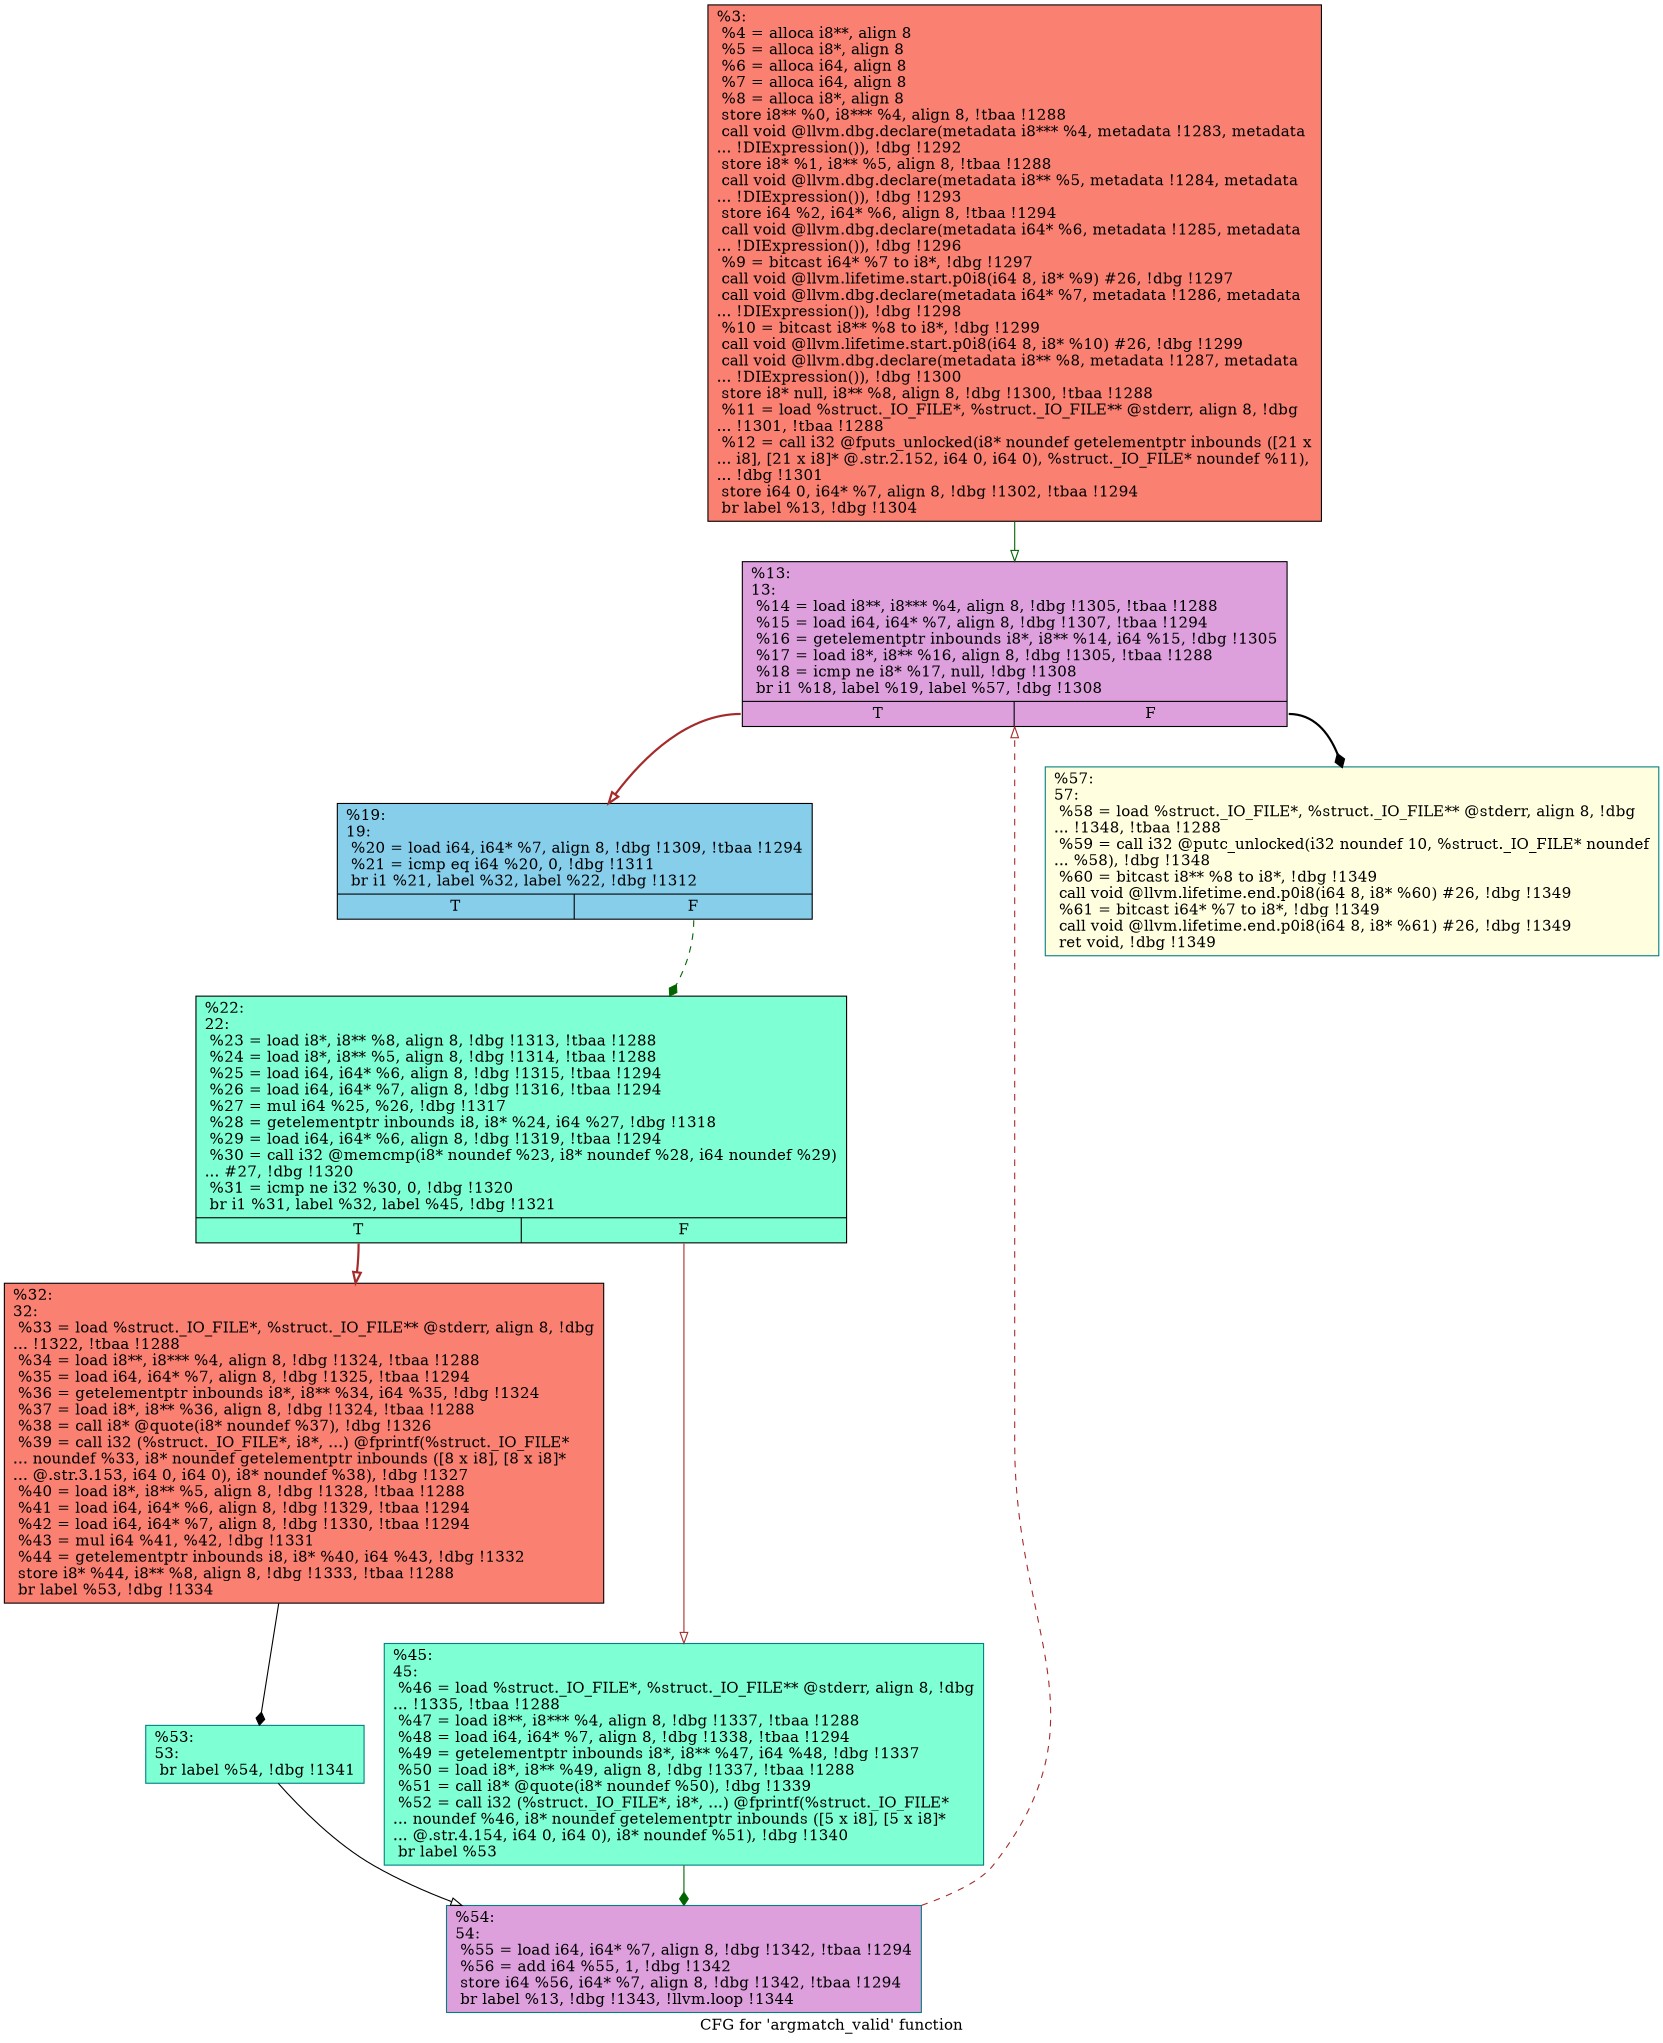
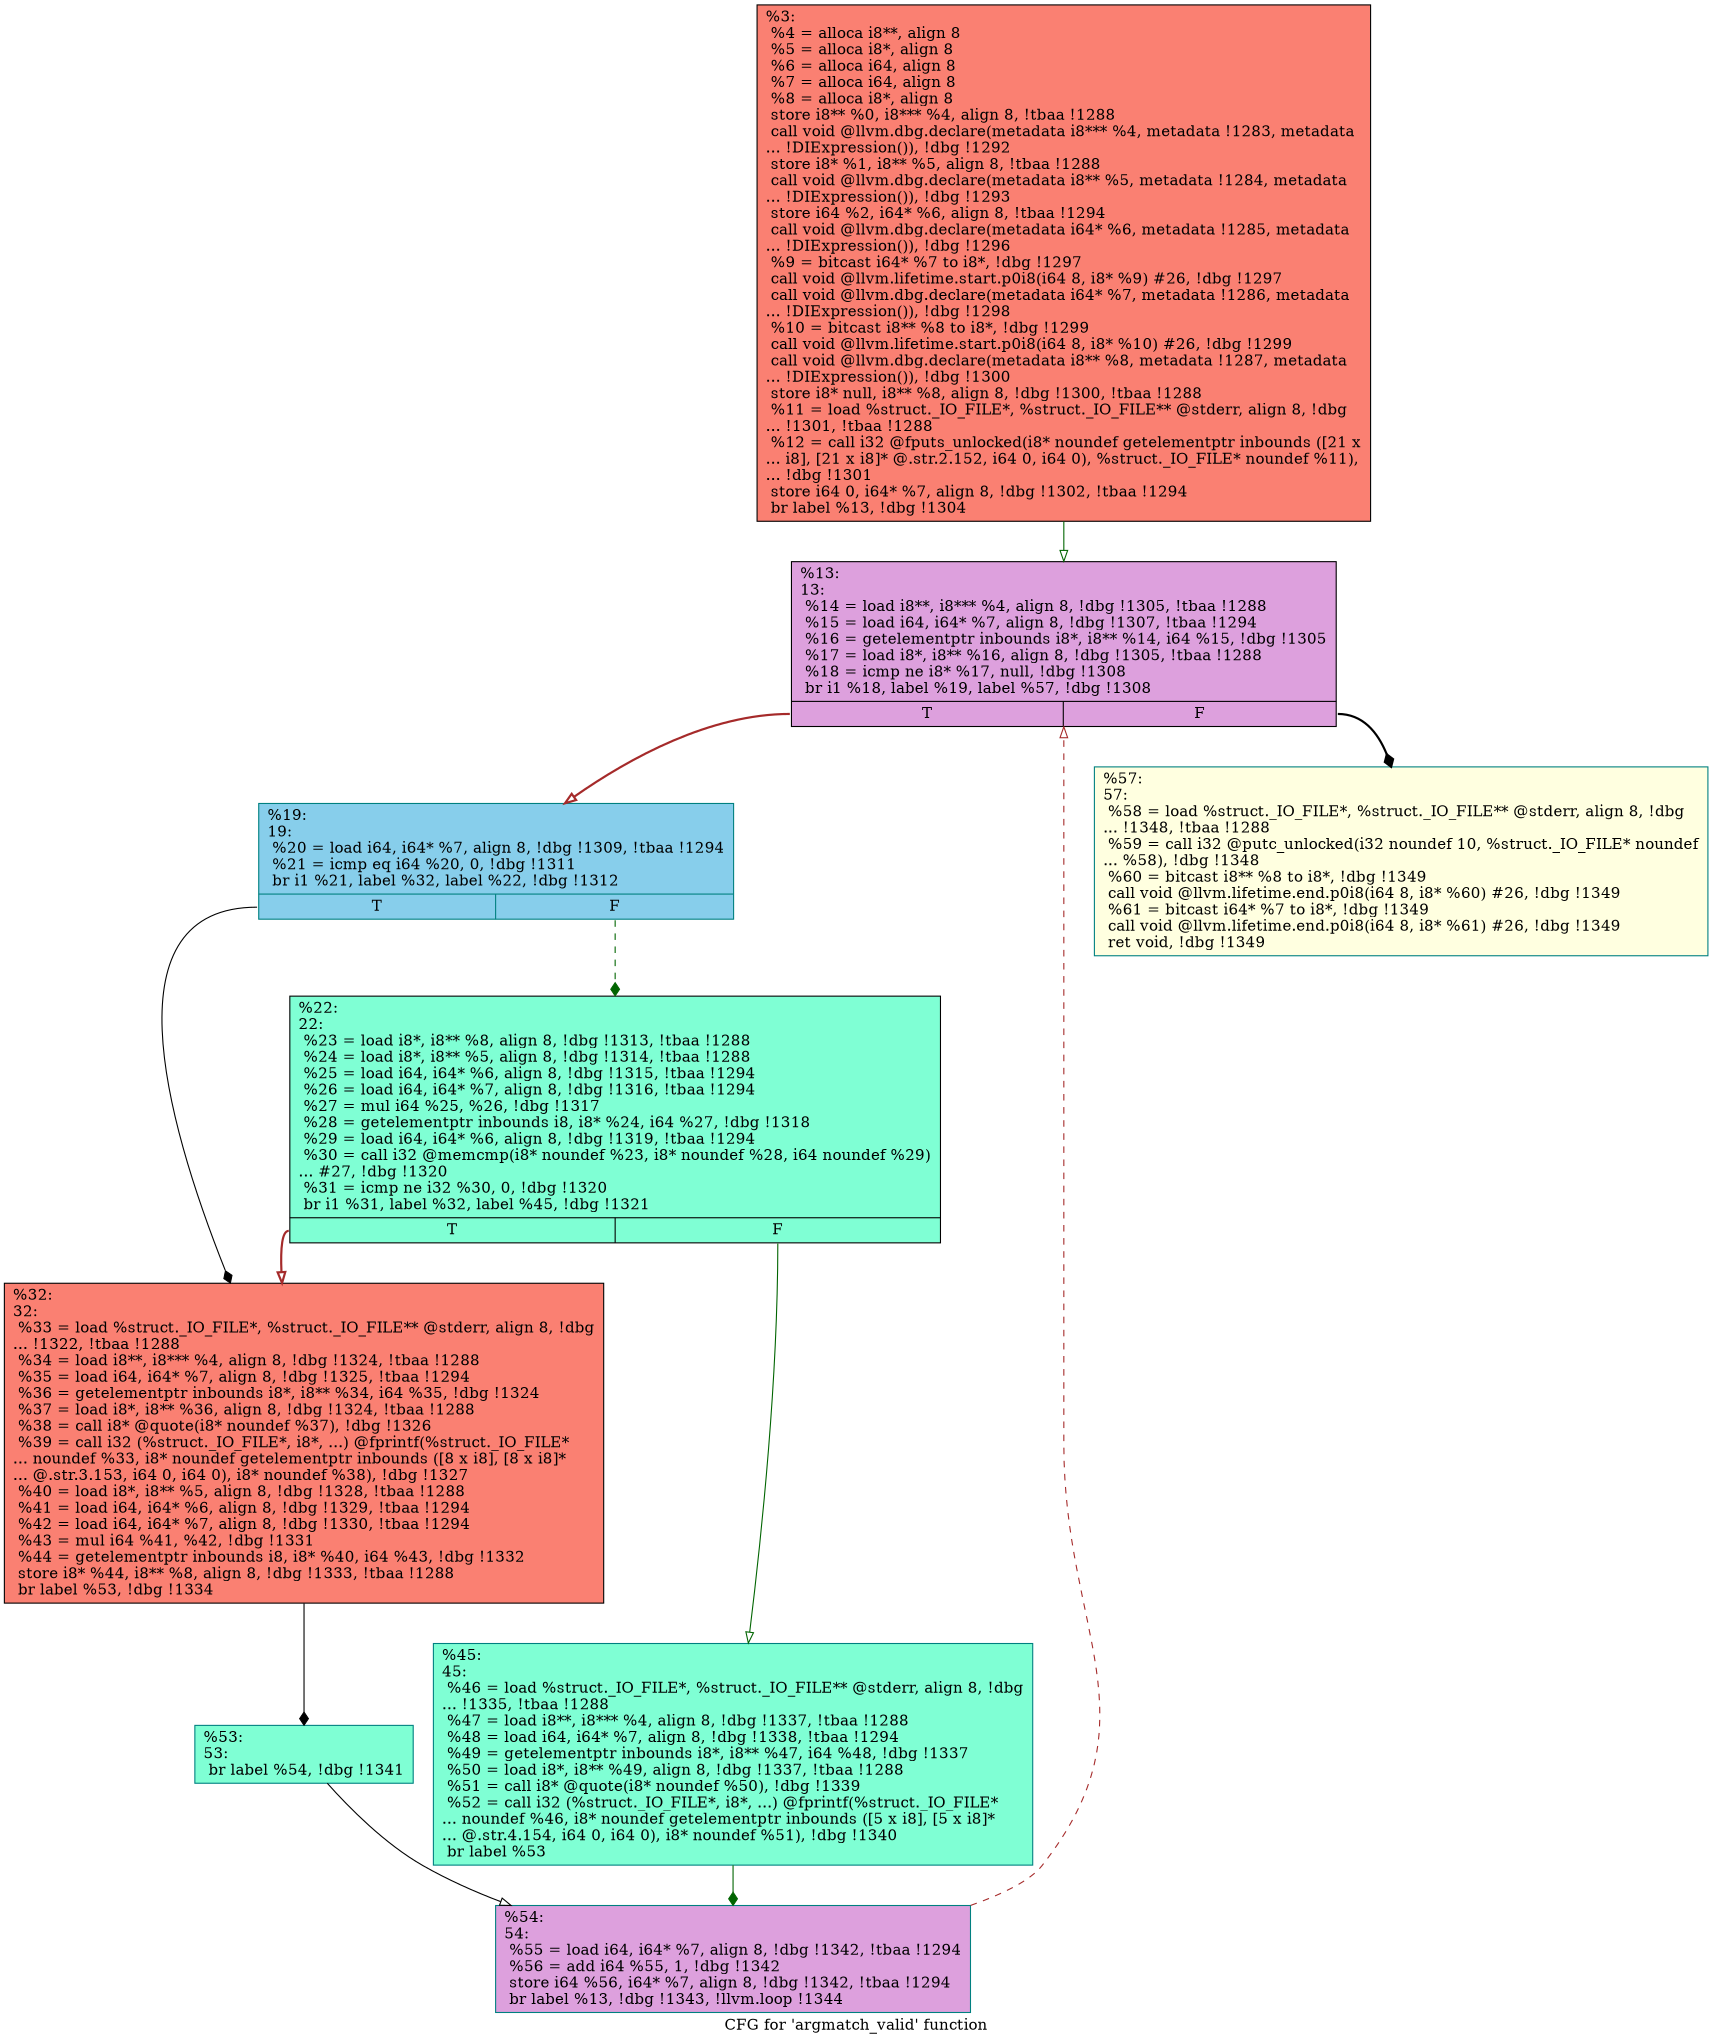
node "%19:": color black -> teal
edge "%19:" -> "%32:": added
edge "%22:" -> "%45:": color brown -> darkgreen
